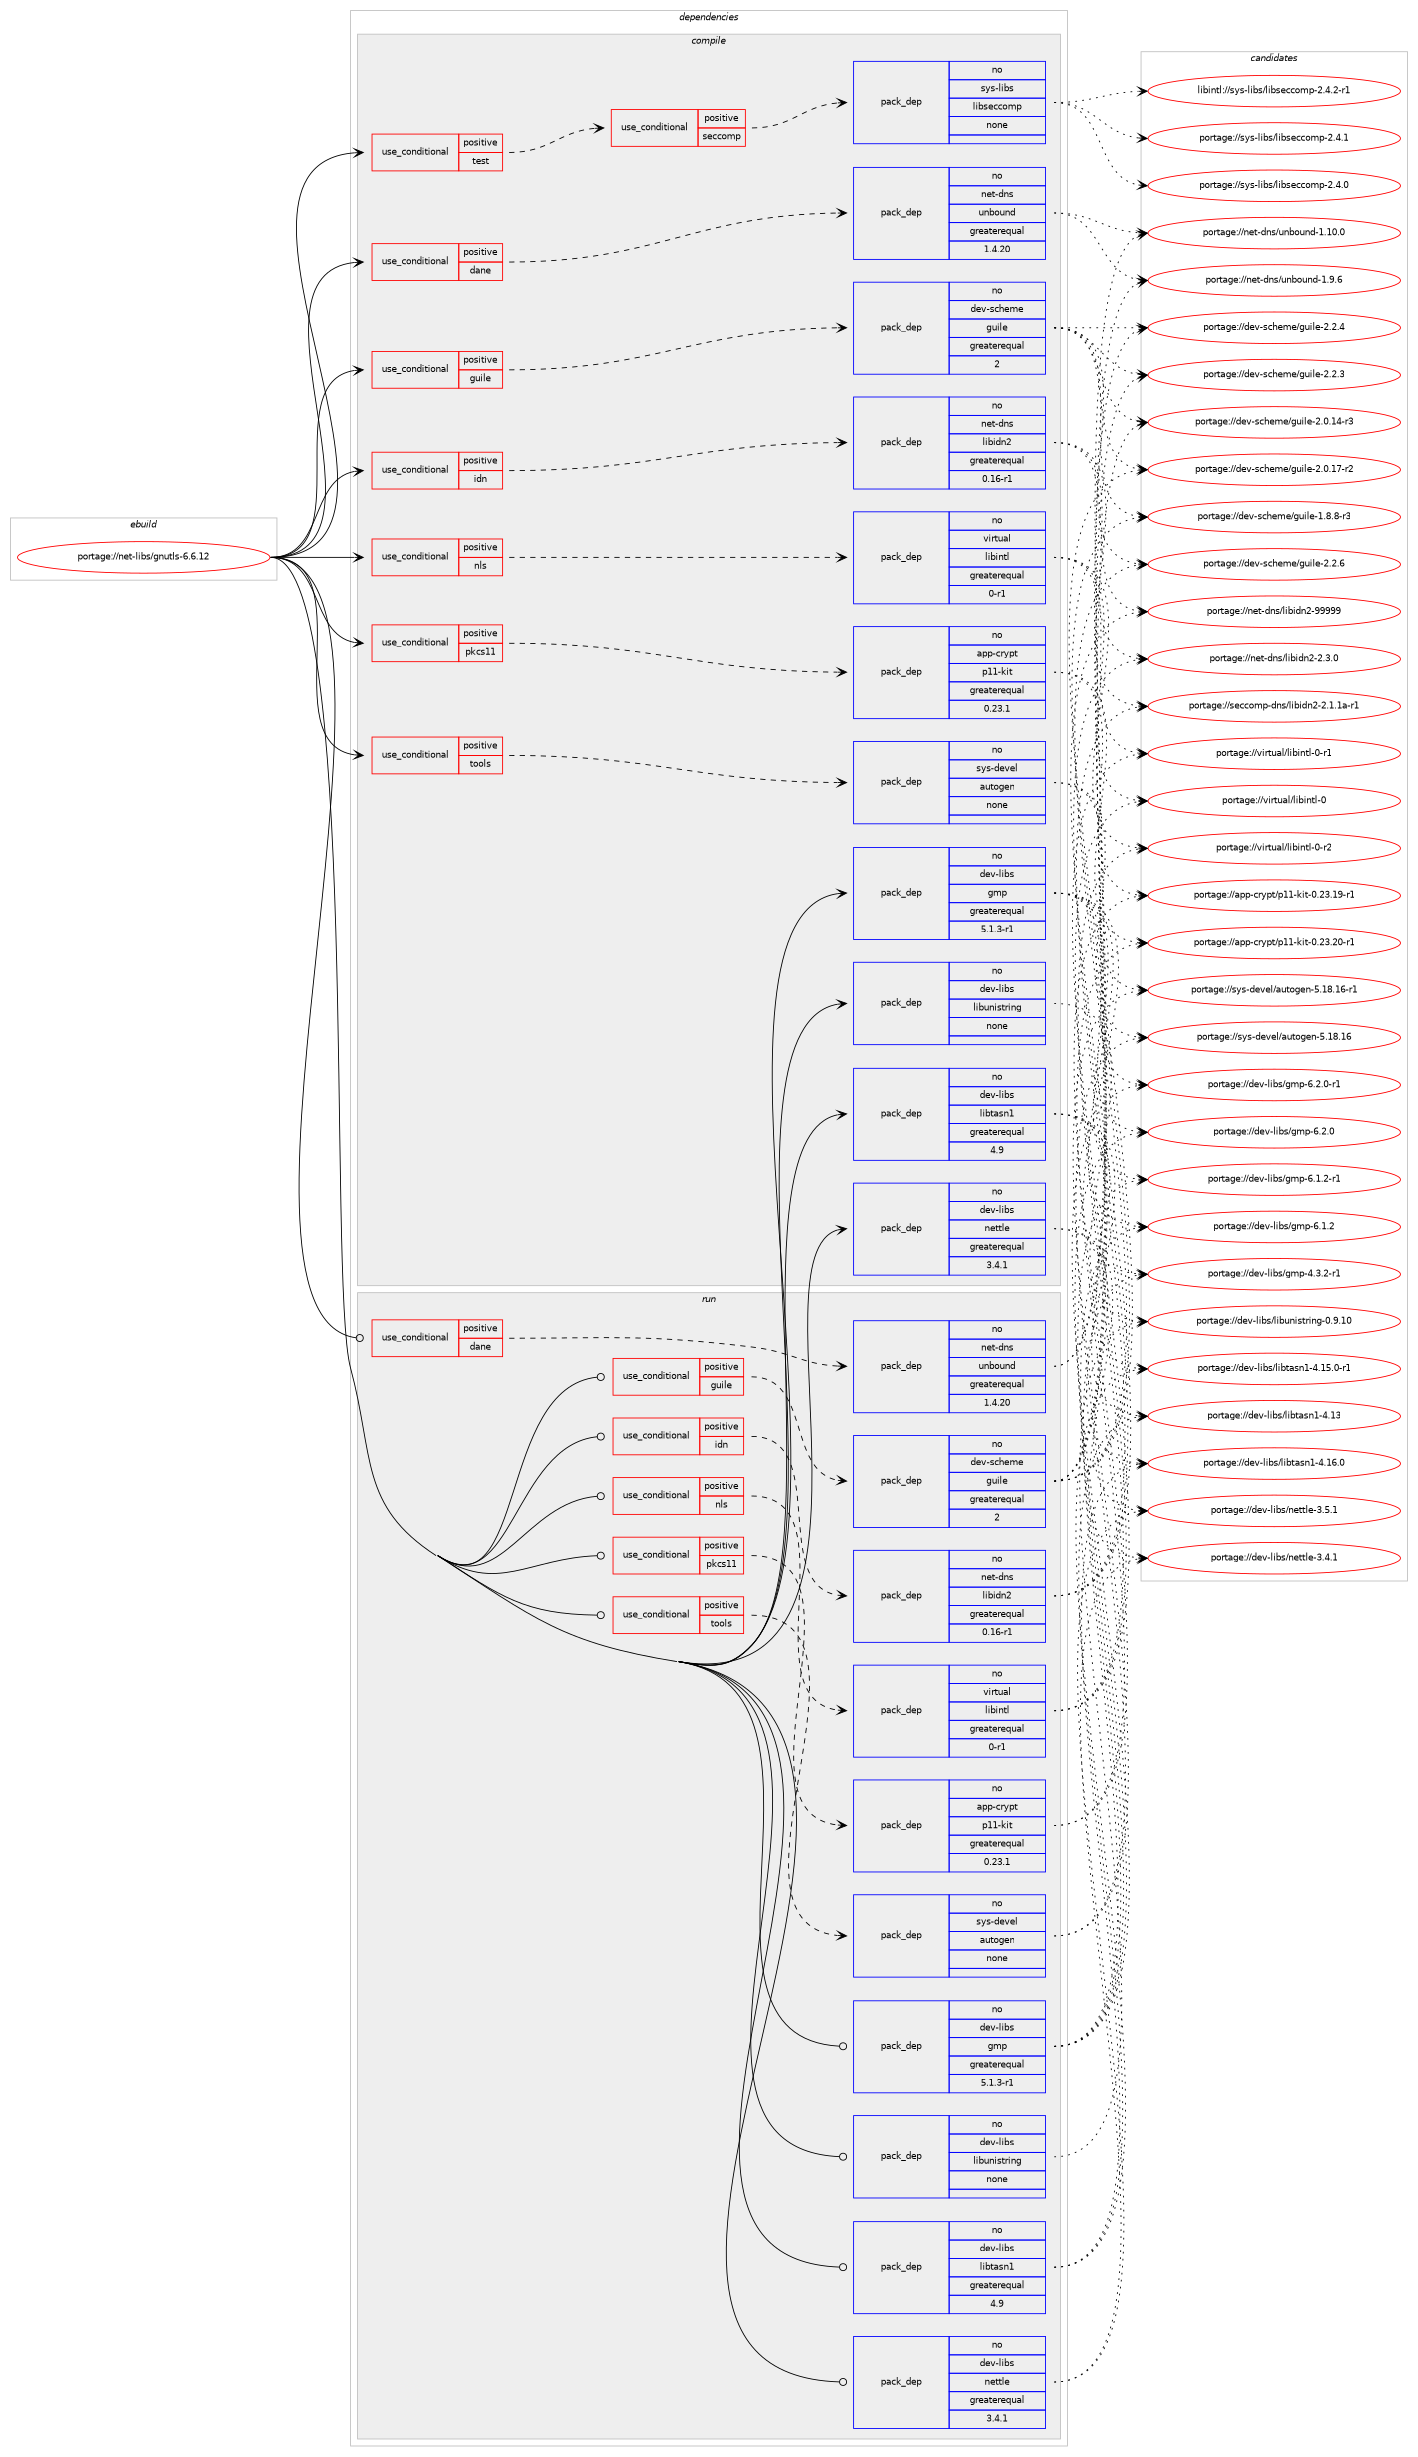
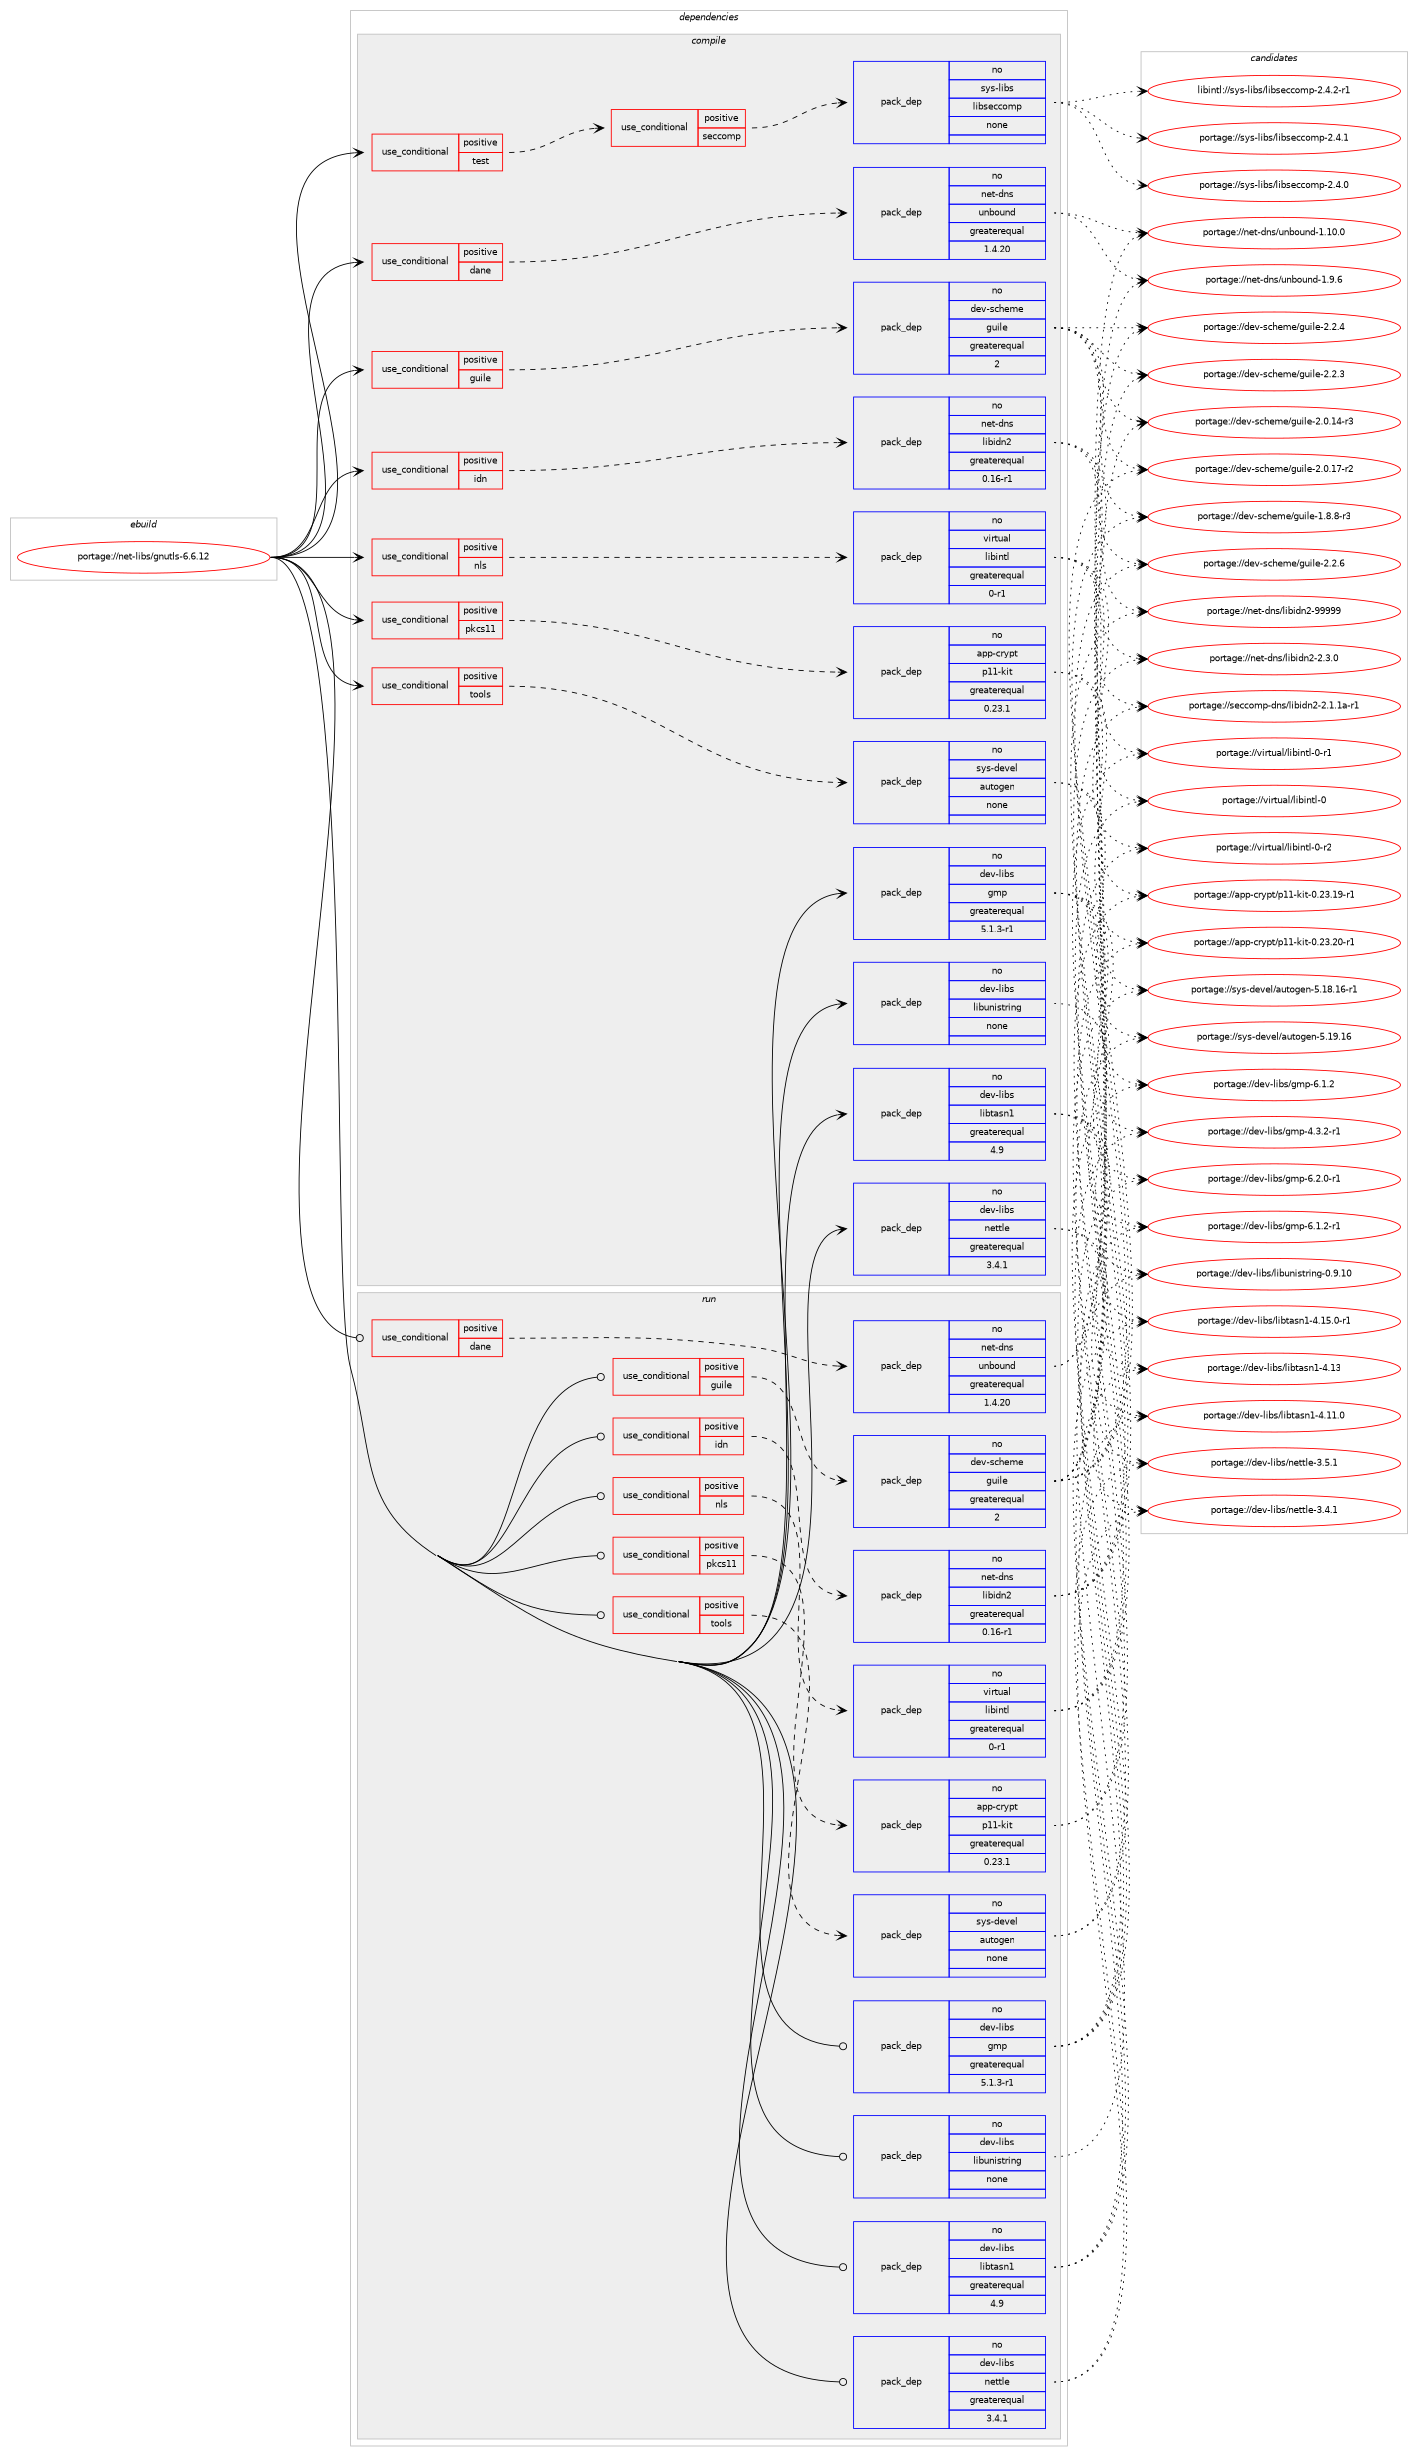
node "portage://sys-devel/autogen-5.18.16": label "portage://sys-devel/autogen-5.18.16" -> "portage://sys-devel/autogen-5.19.16"
node "portage://dev-libs/gmp-6.2.0": removed
node "portage://dev-libs/libtasn1-4.16.0": label "portage://dev-libs/libtasn1-4.16.0" -> "portage://dev-libs/libtasn1-4.11.0"
